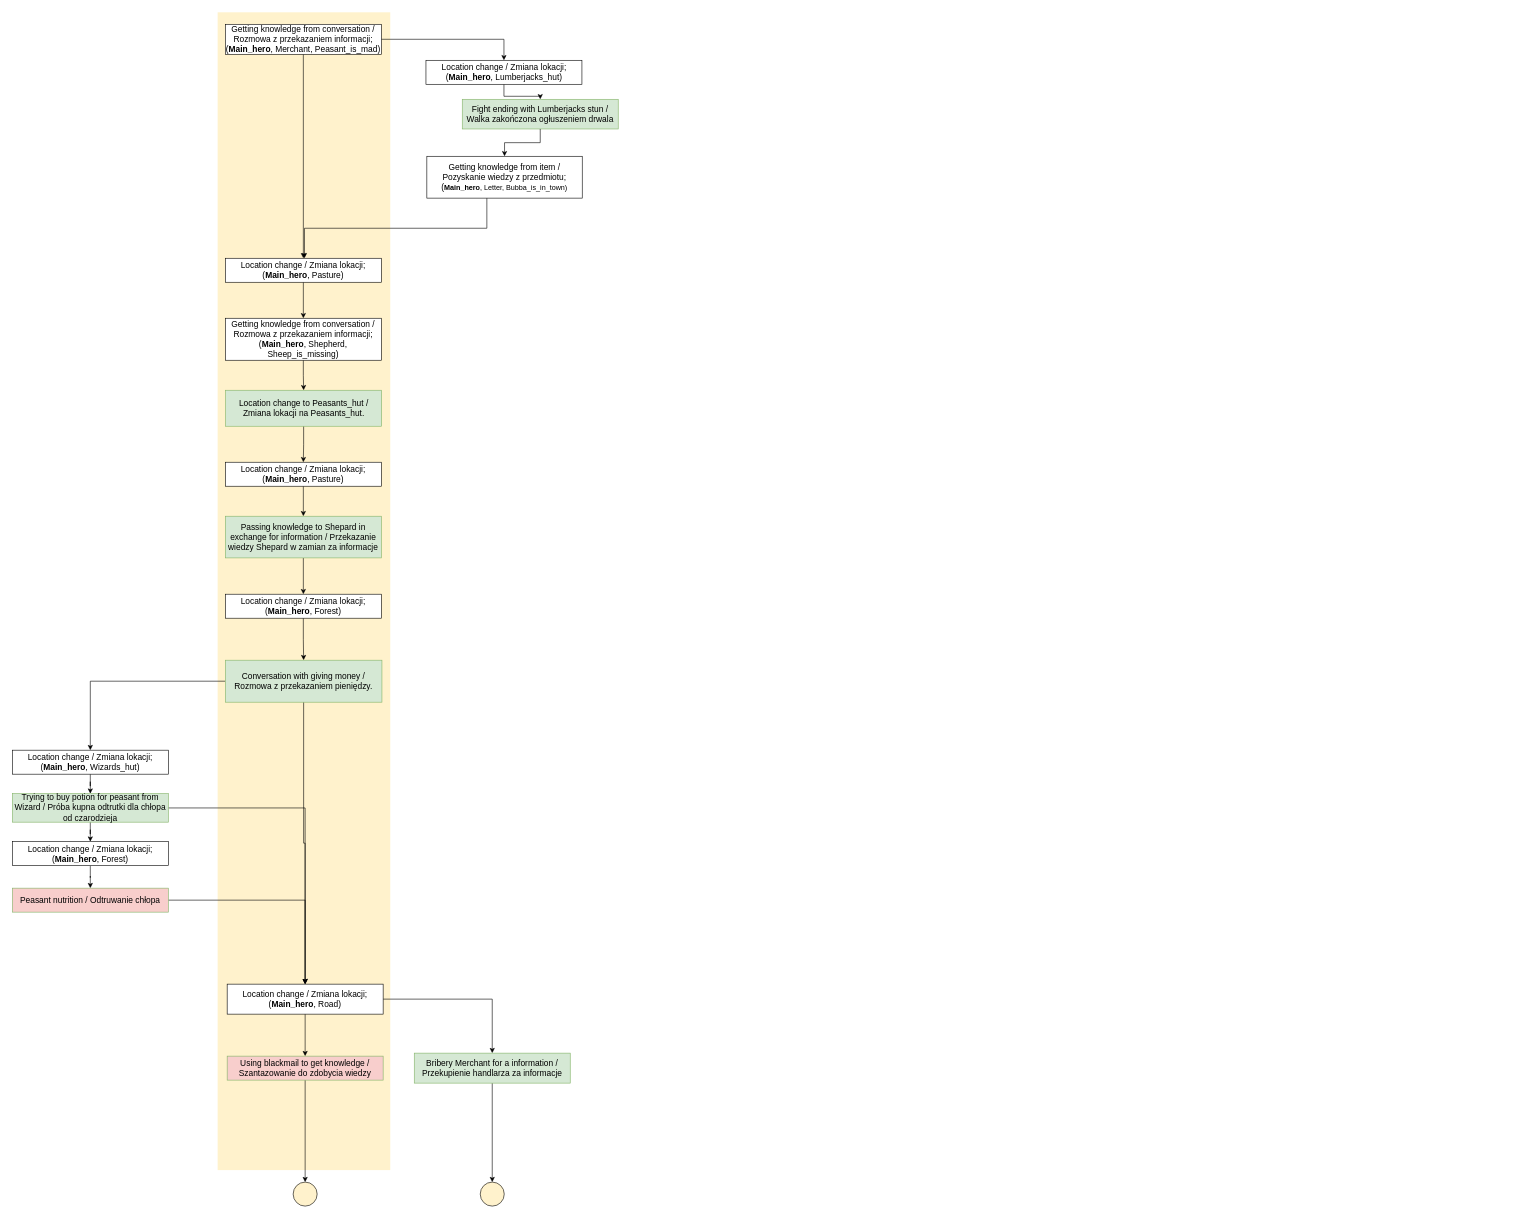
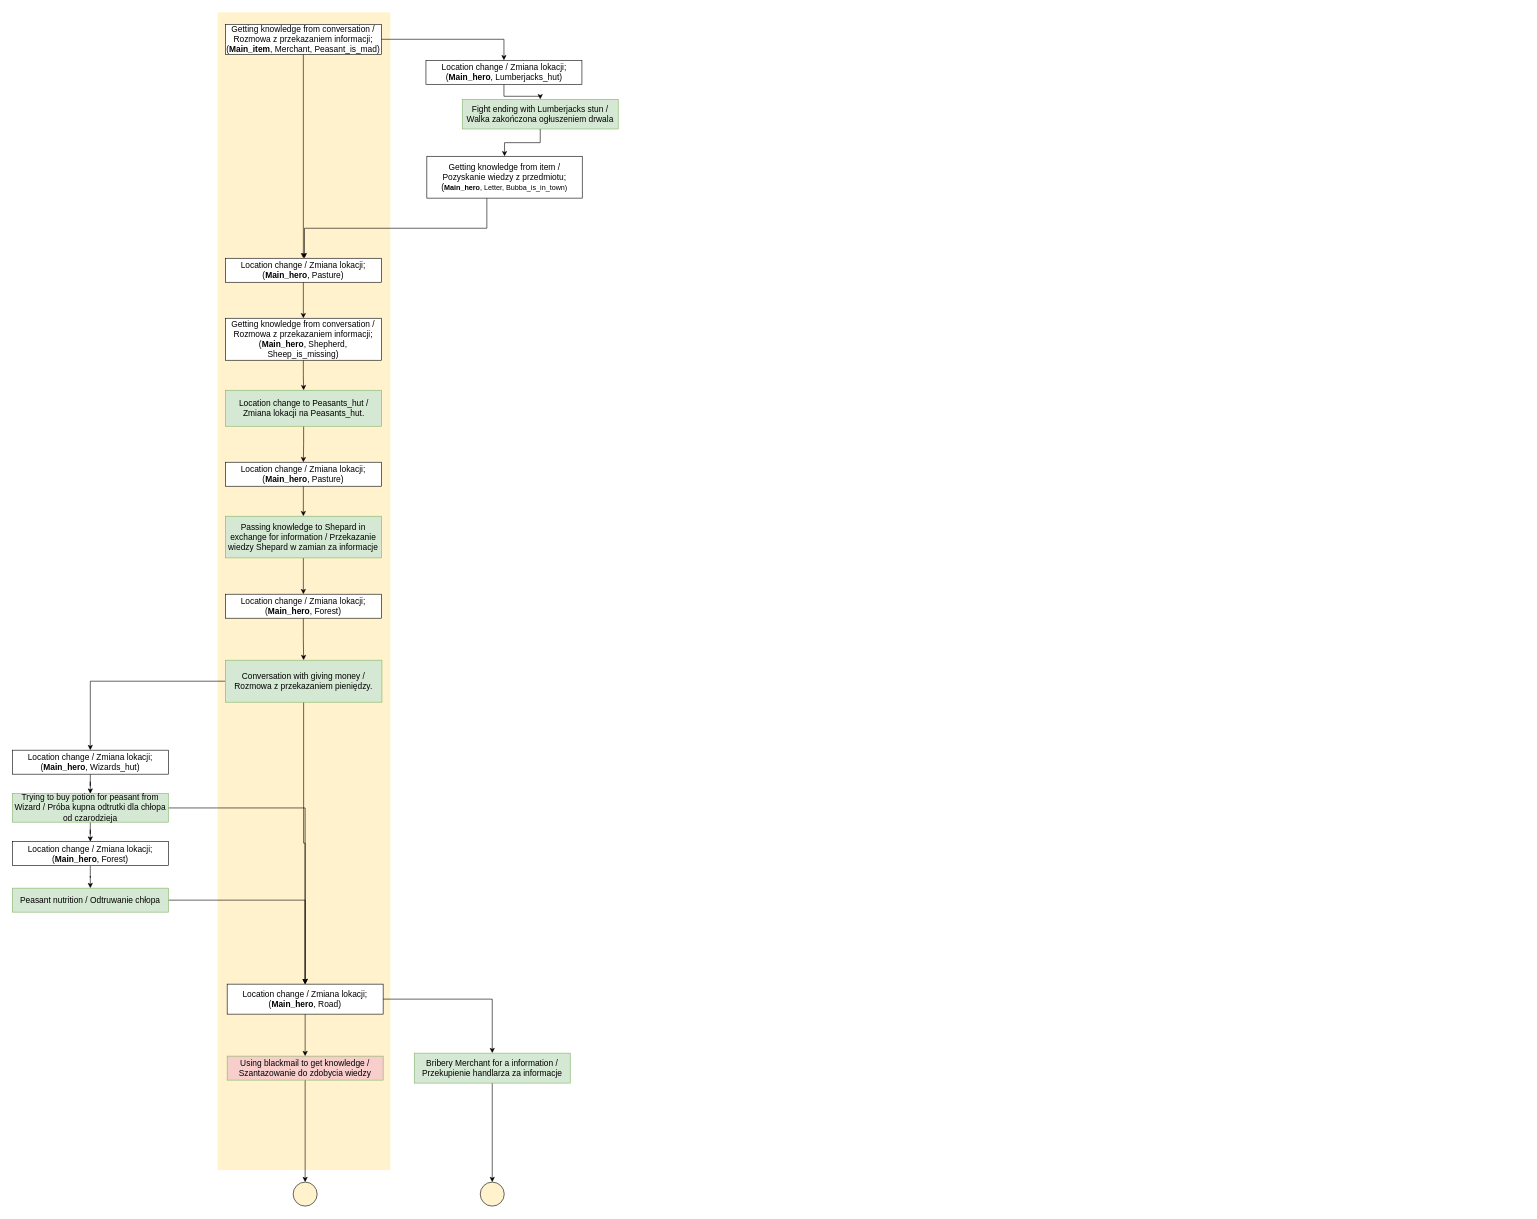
node "Getting knowledge from conversation / Rozmowa z przekazaniem informacji; (Main_hero, Merchant, Peasant_is_mad)": label "Getting knowledge from conversation / Rozmowa z przekazaniem informacji; (Main_hero, Merchant, Peasant_is_mad)" -> "Getting knowledge from conversation / Rozmowa z przekazaniem informacji; (Main_item, Merchant, Peasant_is_mad)"
node "Peasant nutrition / Odtruwanie chłopa": fillcolor #f8cecc -> #d5e8d4
